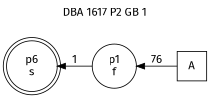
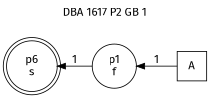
edge "A" -> "p1 f": label "76" -> "1"
